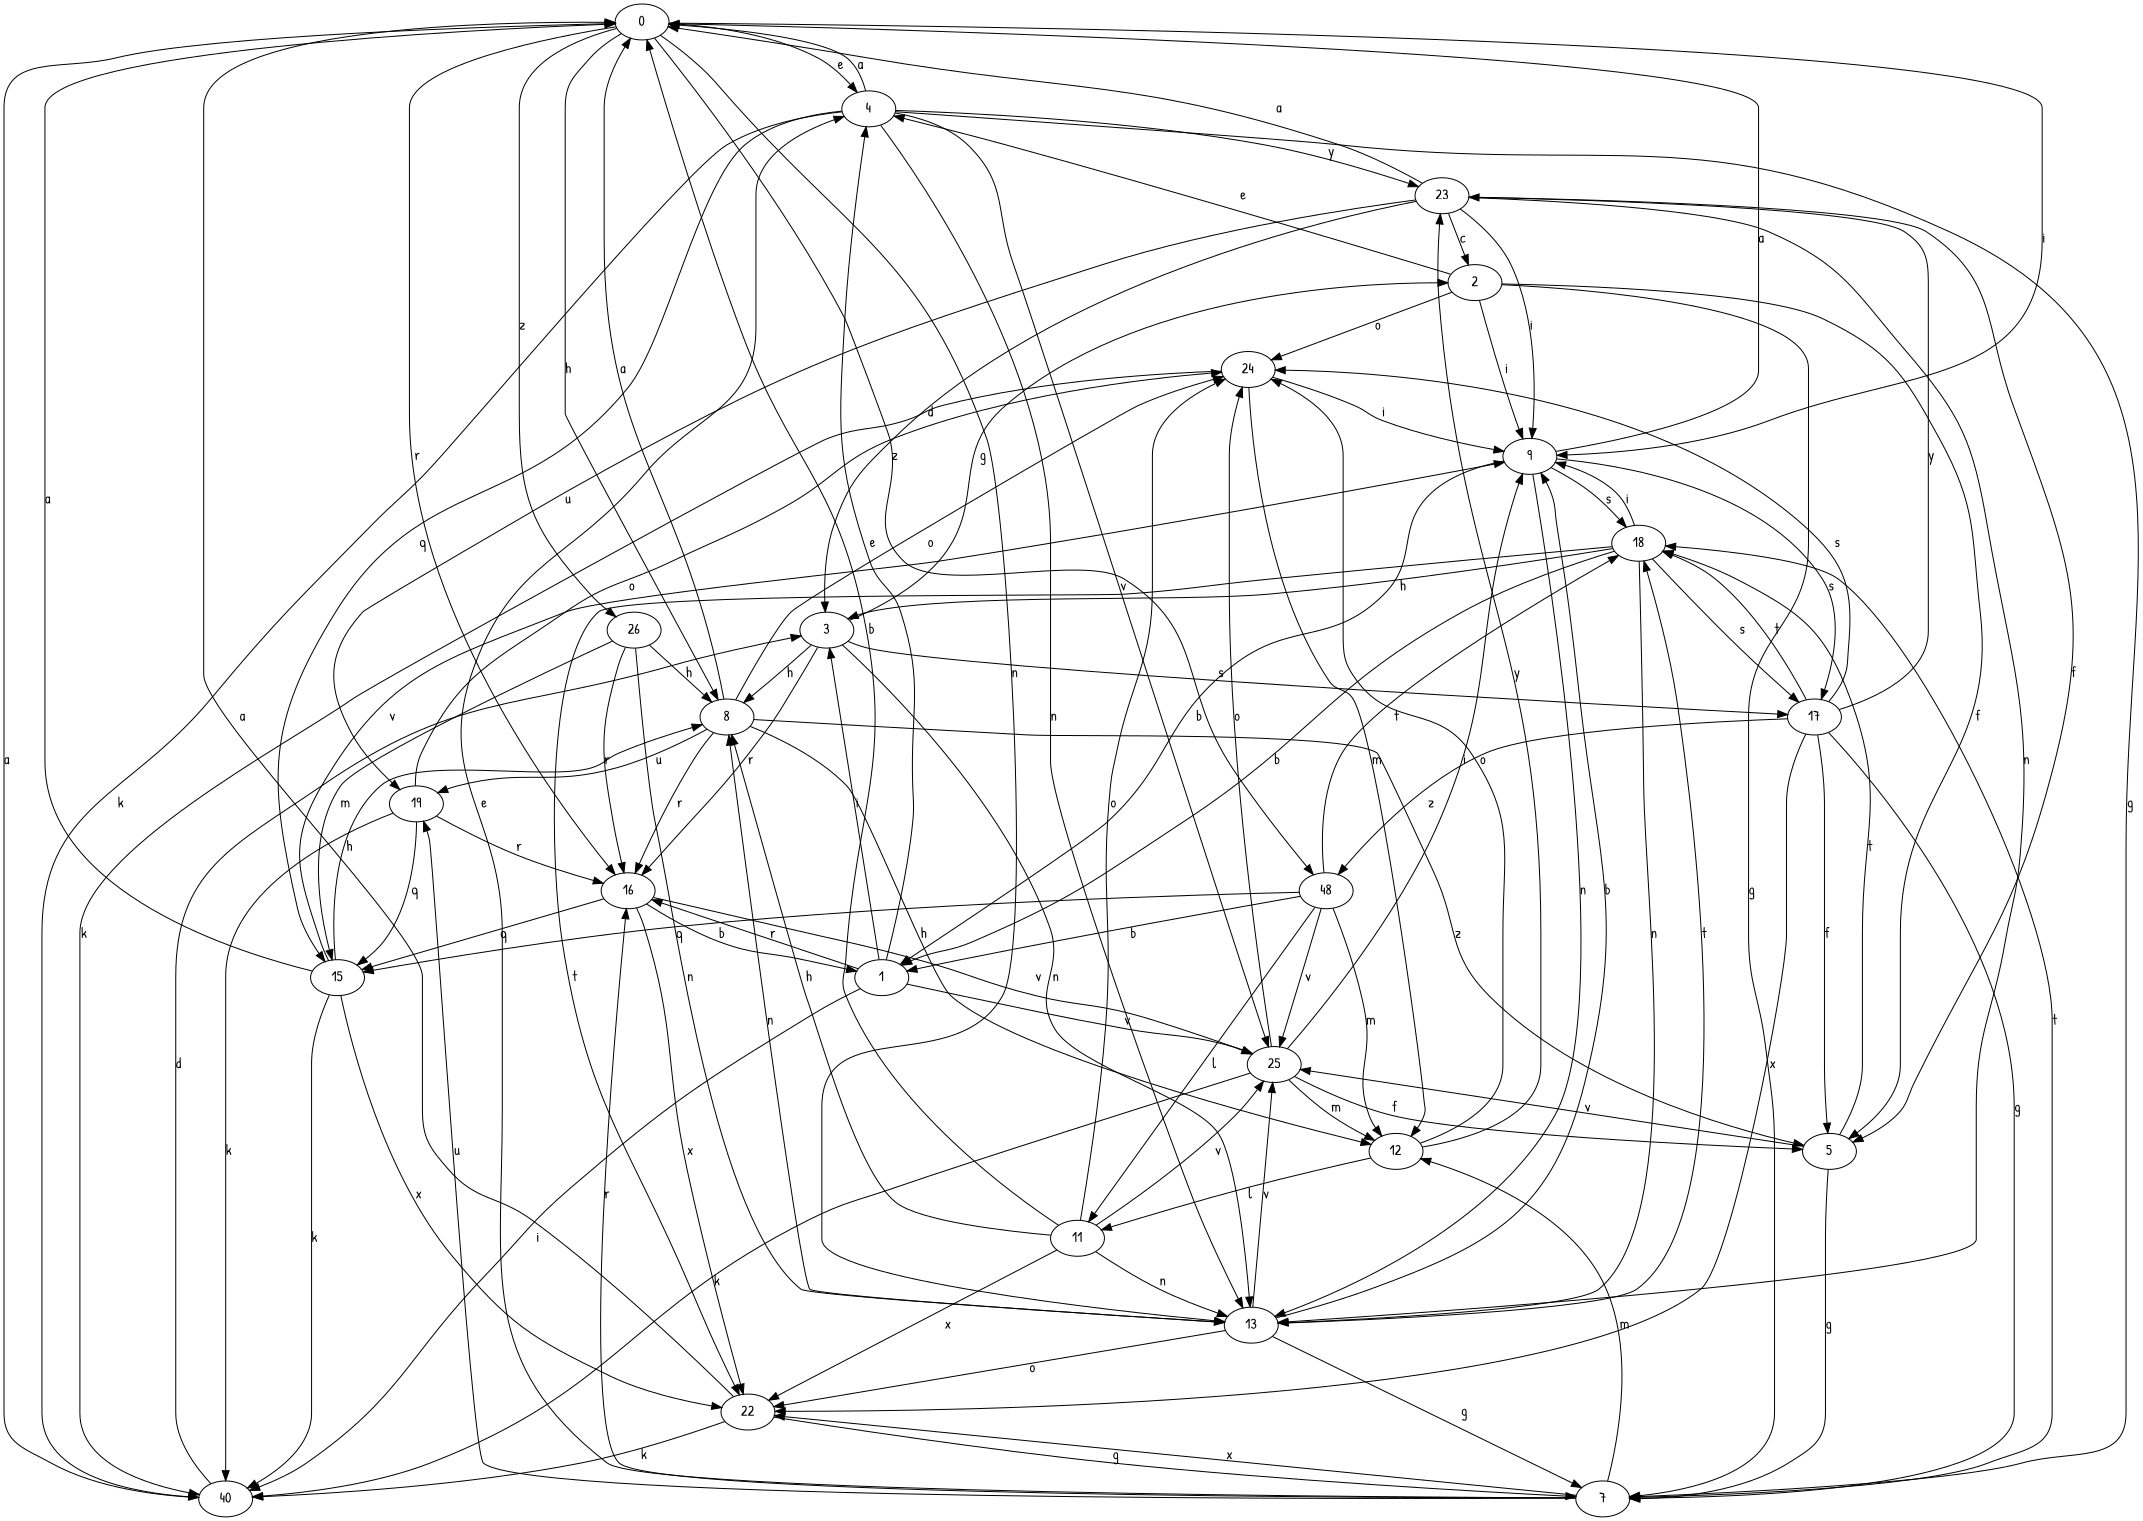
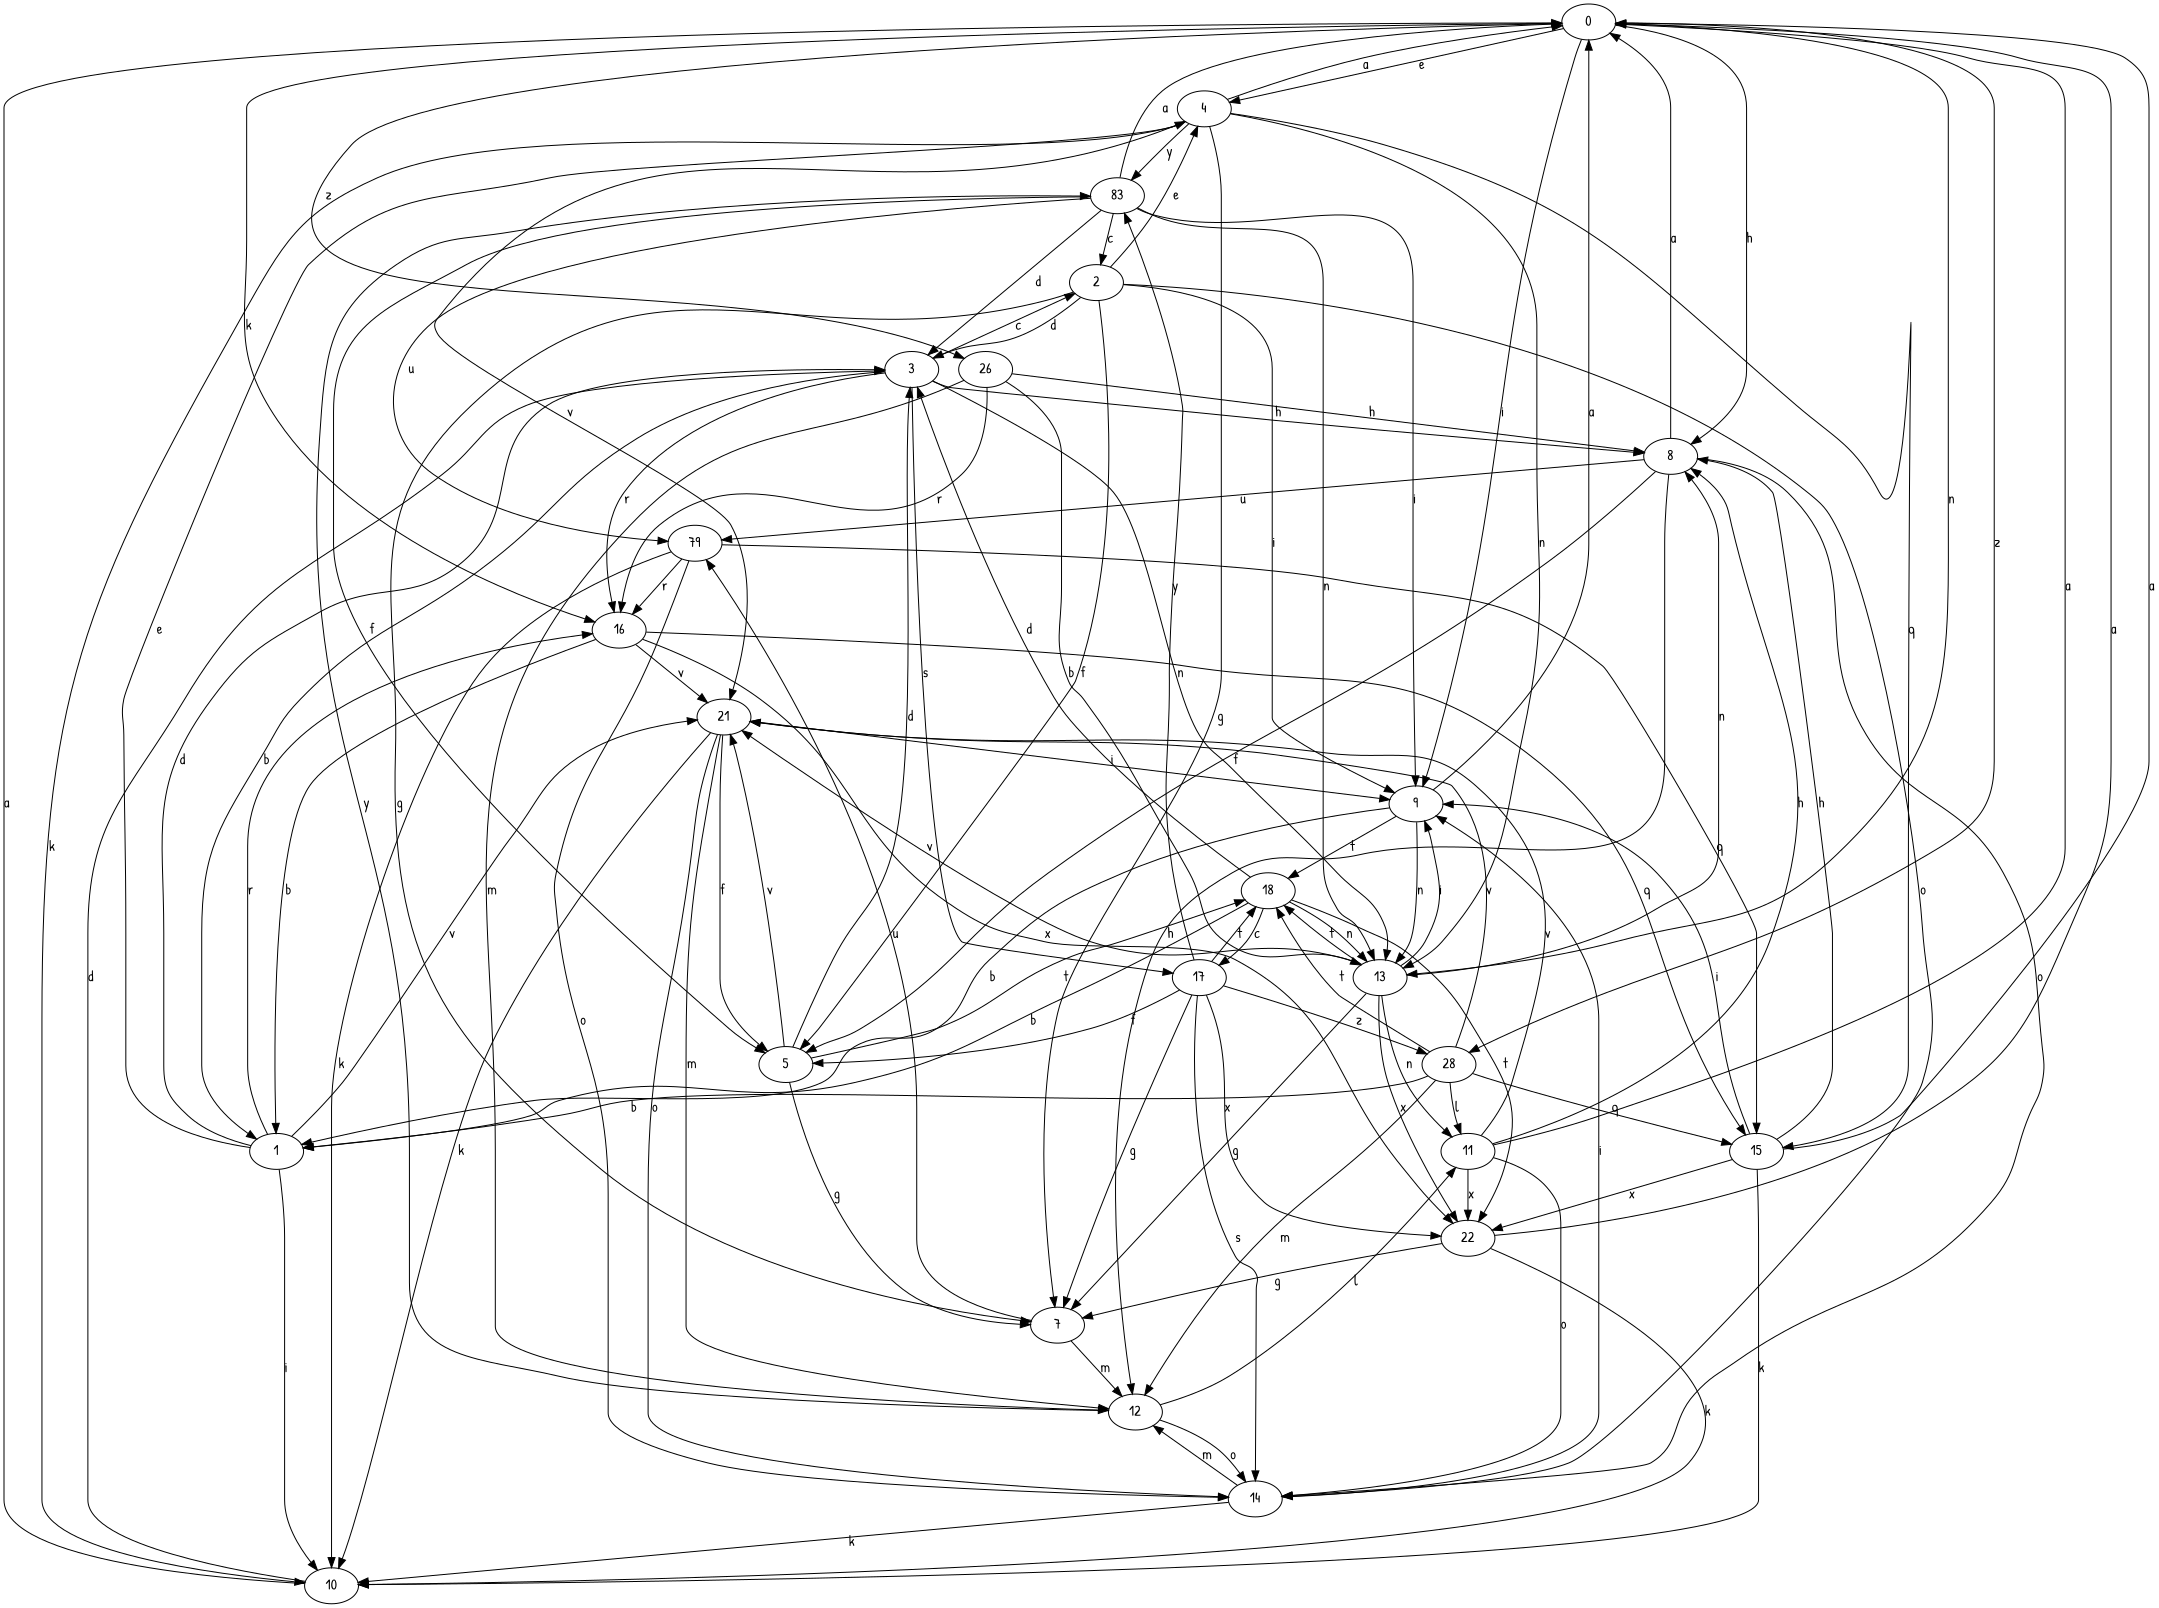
node "23": label "23" -> "83"
edge "2" -> "3": added, label "d"
node "24": label "24" -> "14"
edge "0" -> "16": label "r" -> "k"
edge "3" -> "2": label "g" -> "c"
edge "18" -> "9": removed, label "i"
edge "9" -> "18": label "s" -> "t"
edge "9" -> "17": removed, label "s"
edge "18" -> "3": label "h" -> "d"
edge "11" -> "0": label "b" -> "a"
edge "18" -> "17": label "s" -> "c"
edge "3" -> "1": added, label "b"
edge "15" -> "9": label "v" -> "i"
edge "5" -> "3": added, label "d"
edge "26" -> "15": now "26" -> "12"
edge "8" -> "16": removed, label "r"
node "19": label "19" -> "79"
edge "1" -> "3": label "i" -> "d"
node "48": label "48" -> "28"
edge "13" -> "9": label "b" -> "i"
edge "8" -> "5": label "z" -> "f"
edge "26" -> "13": label "n" -> "b"
node "25": label "25" -> "21"
edge "7" -> "18": removed, label "t"
edge "7" -> "4": removed, label "e"
edge "11" -> "13": reversed
edge "13" -> "22": label "o" -> "x"
edge "7" -> "16": removed, label "r"
edge "7" -> "22": removed, label "x"
node "40": label "40" -> "10"
